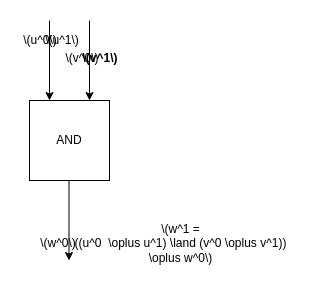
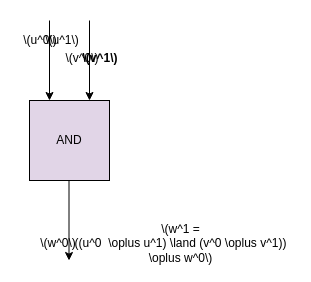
node "AND": fillcolor #ffffff -> #e1d5e7
